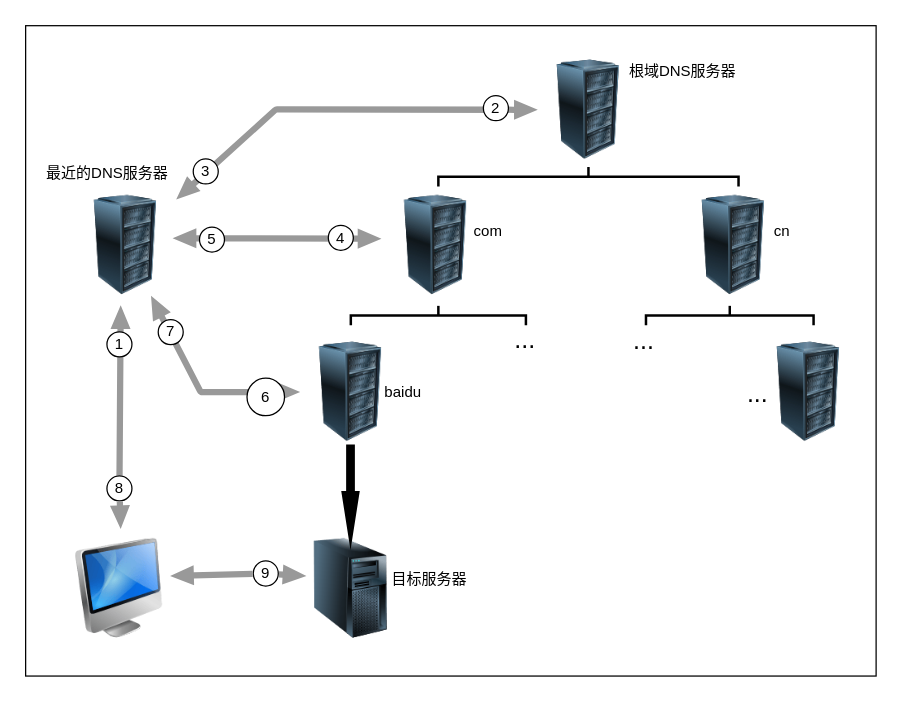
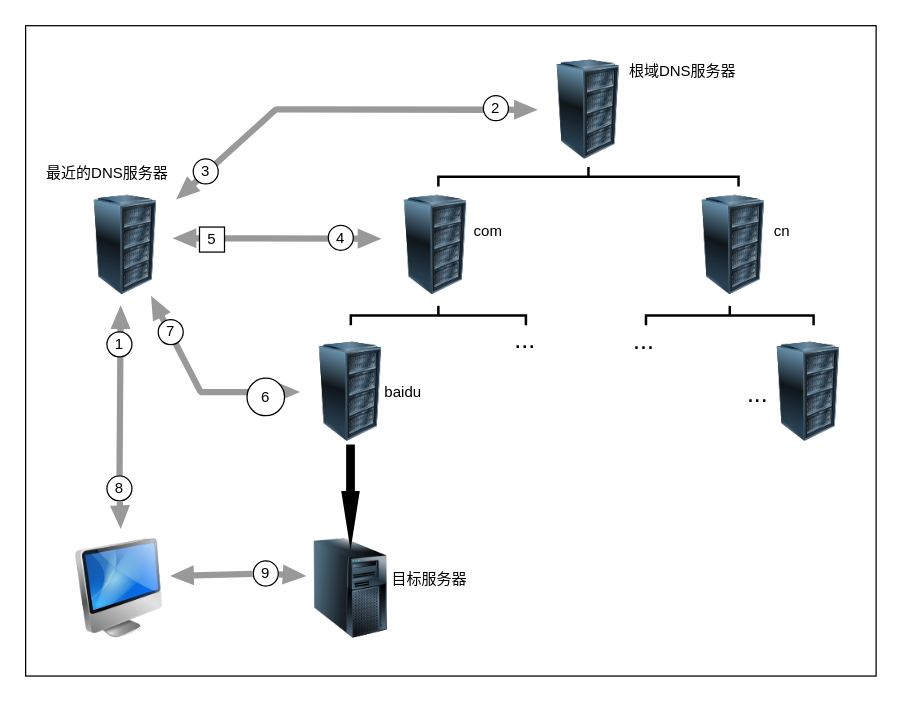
node "5": shape ellipse -> rectangle
